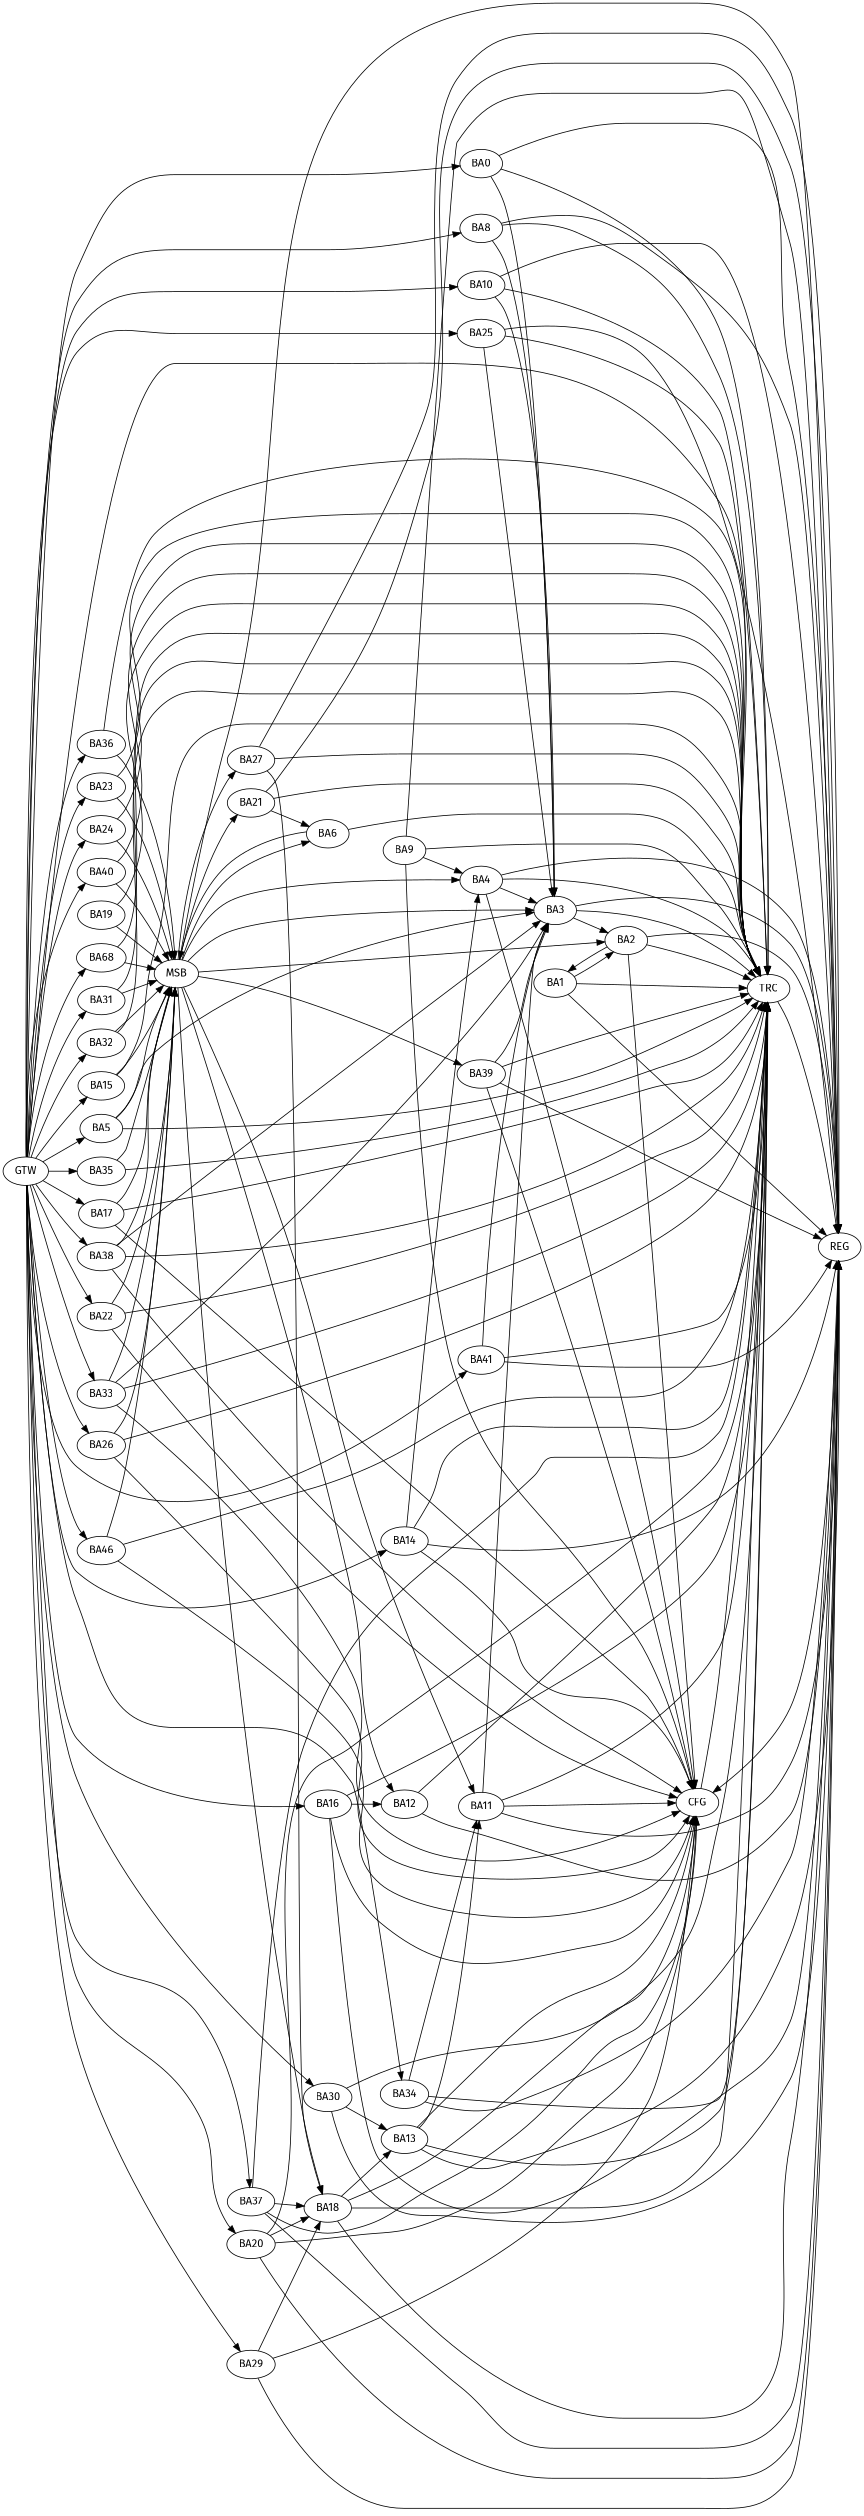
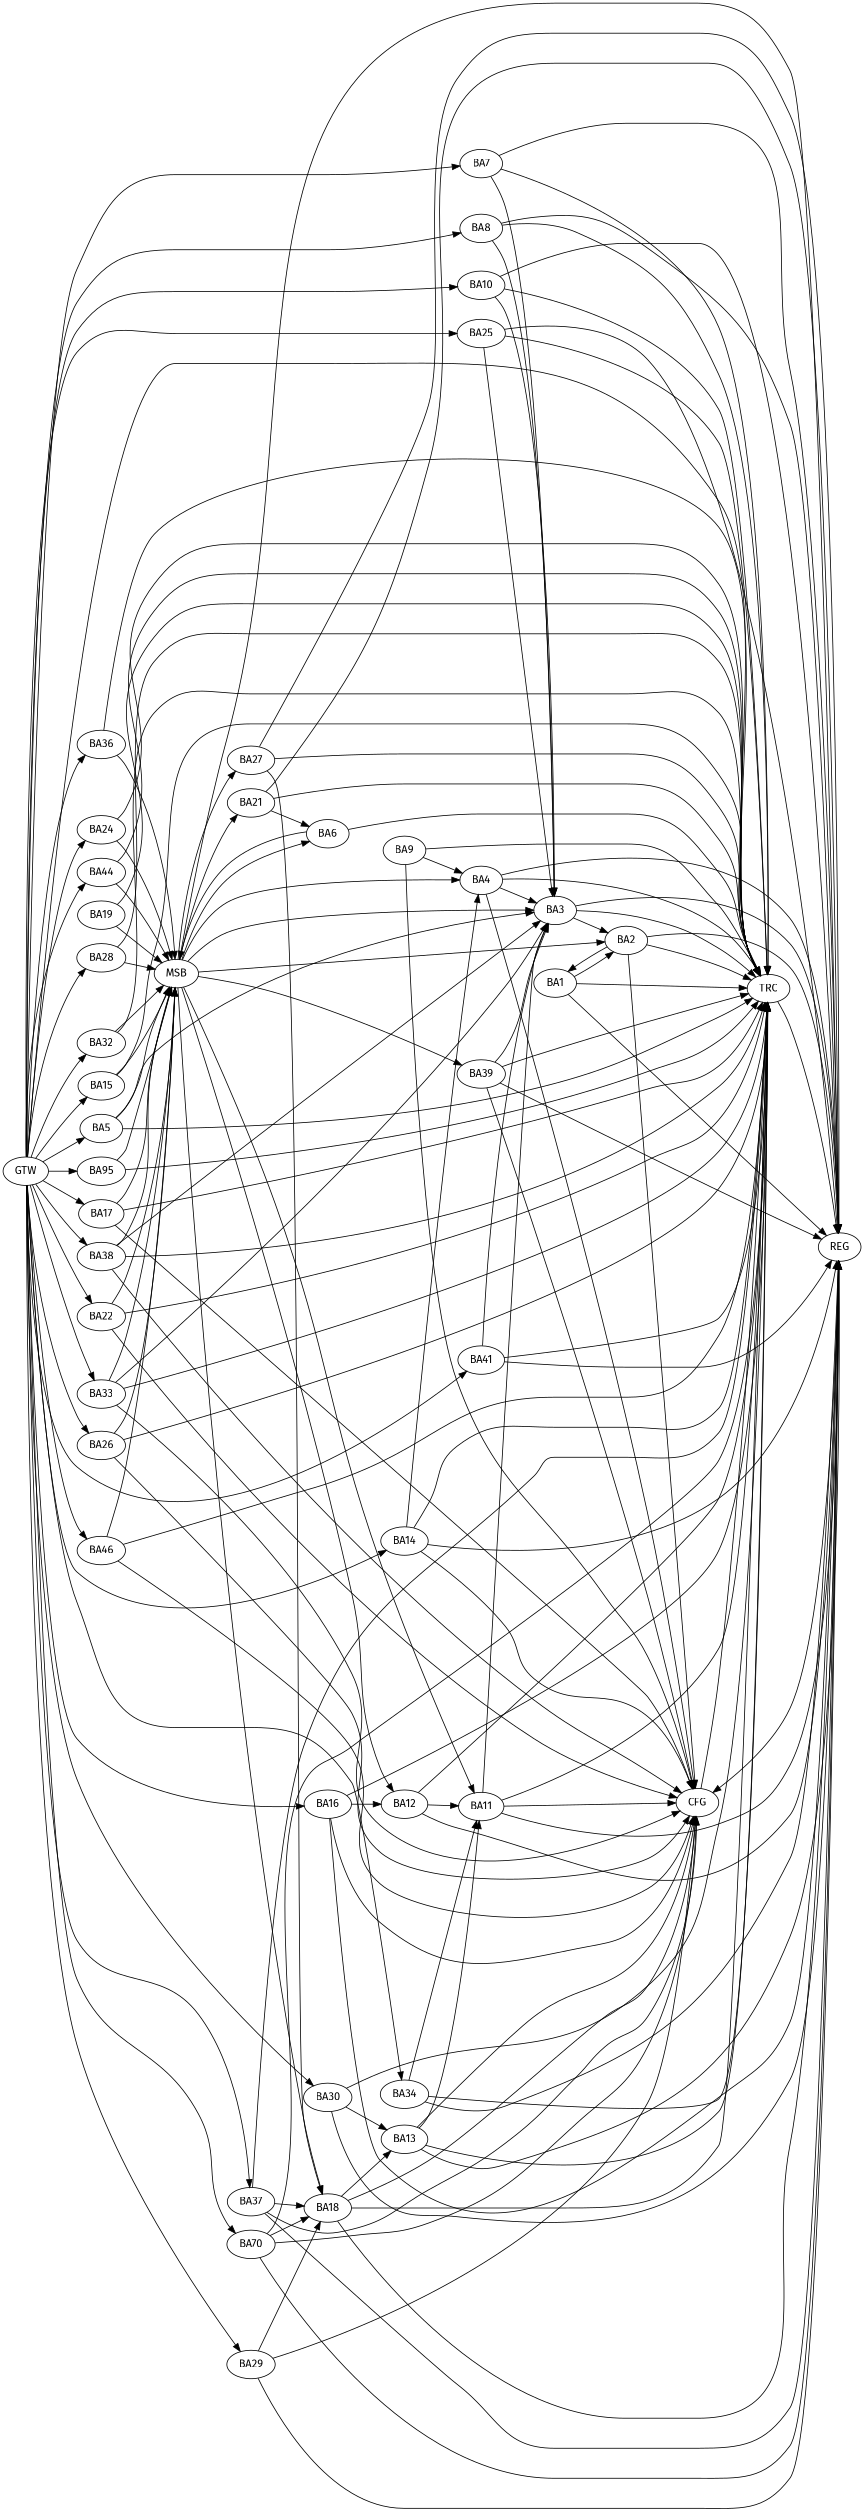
edge "BA9" -> "REG": removed
node "BA0": label "BA0" -> "BA7"
node "BA23": removed
node "BA40": label "BA40" -> "BA44"
node "BA68": label "BA68" -> "BA28"
node "BA31": removed
node "BA35": label "BA35" -> "BA95"
edge "BA12" -> "BA11": added
node "BA20": label "BA20" -> "BA70"
